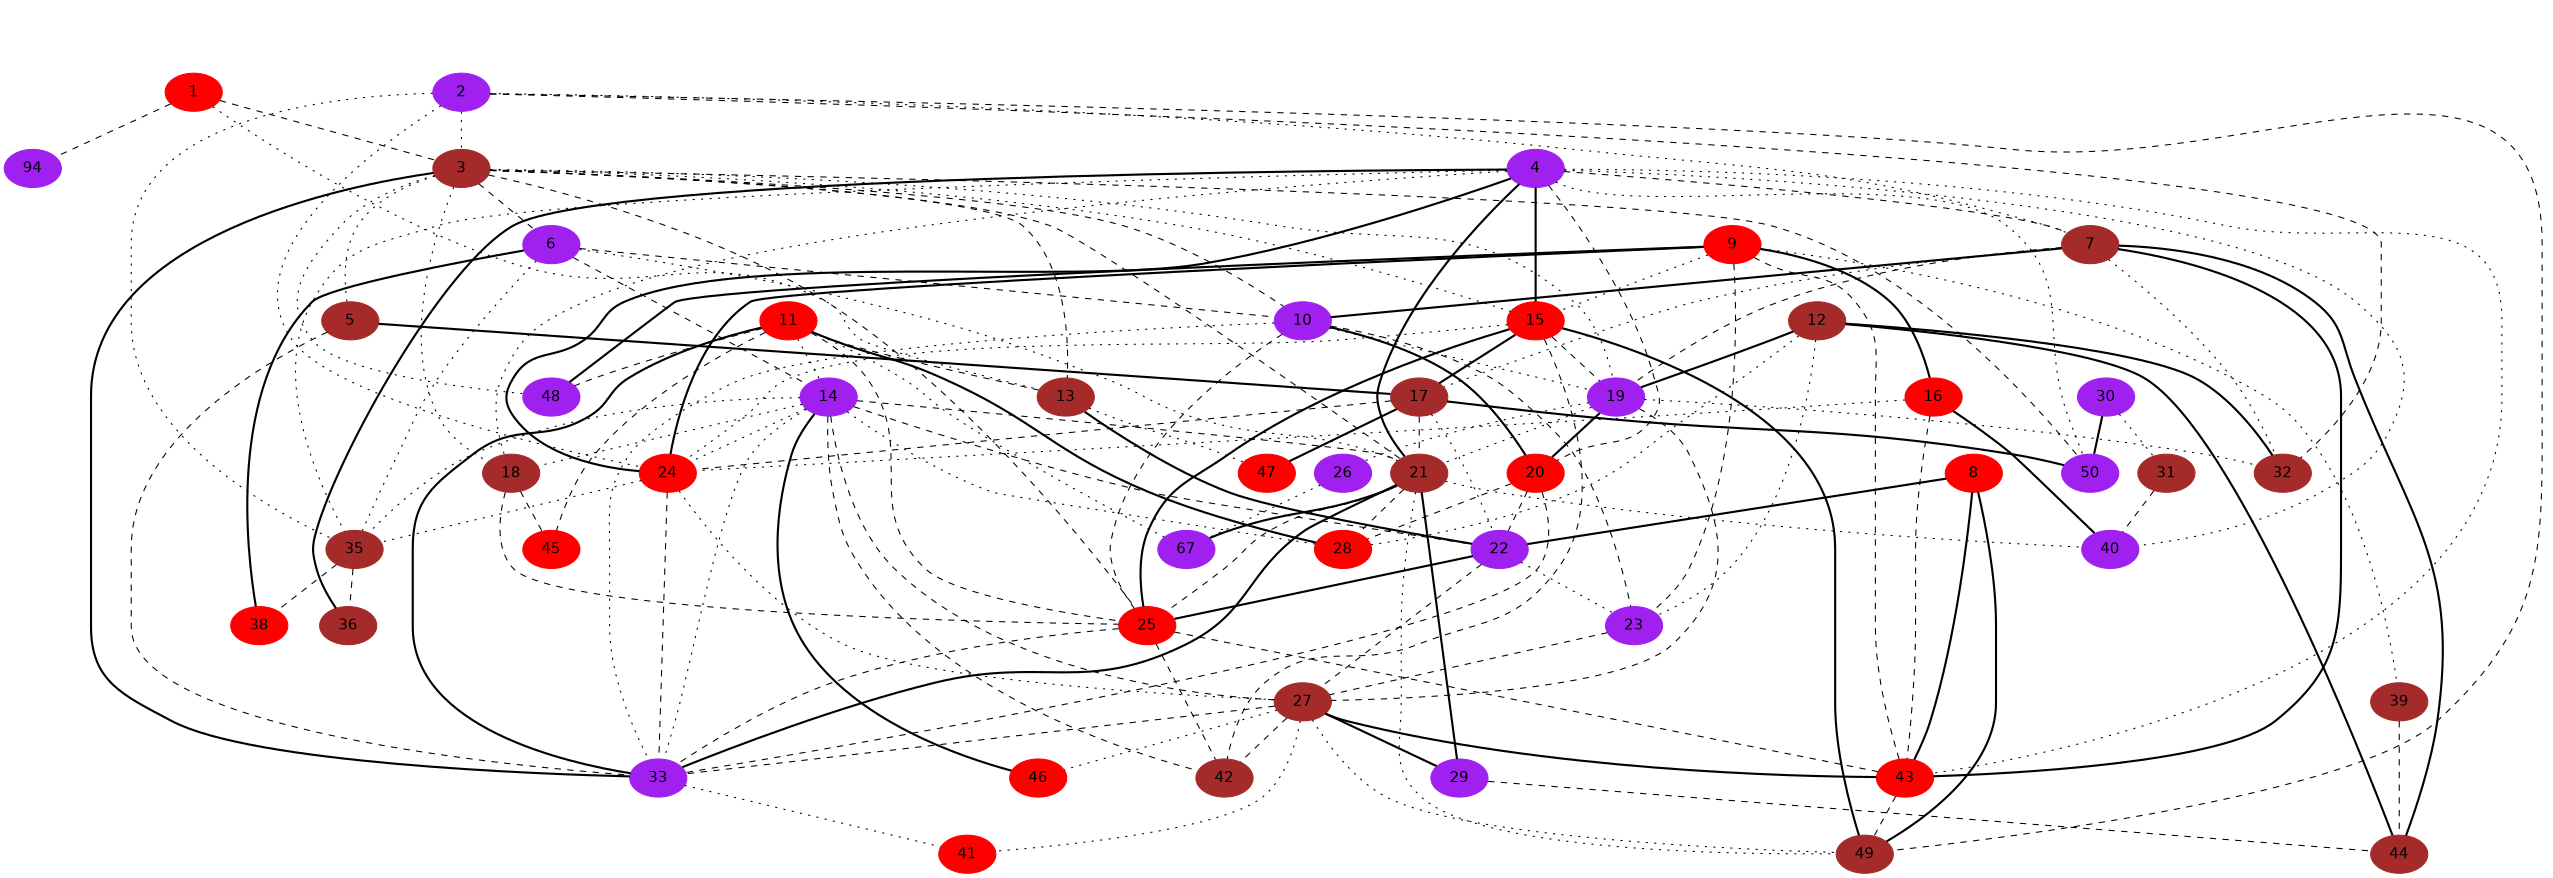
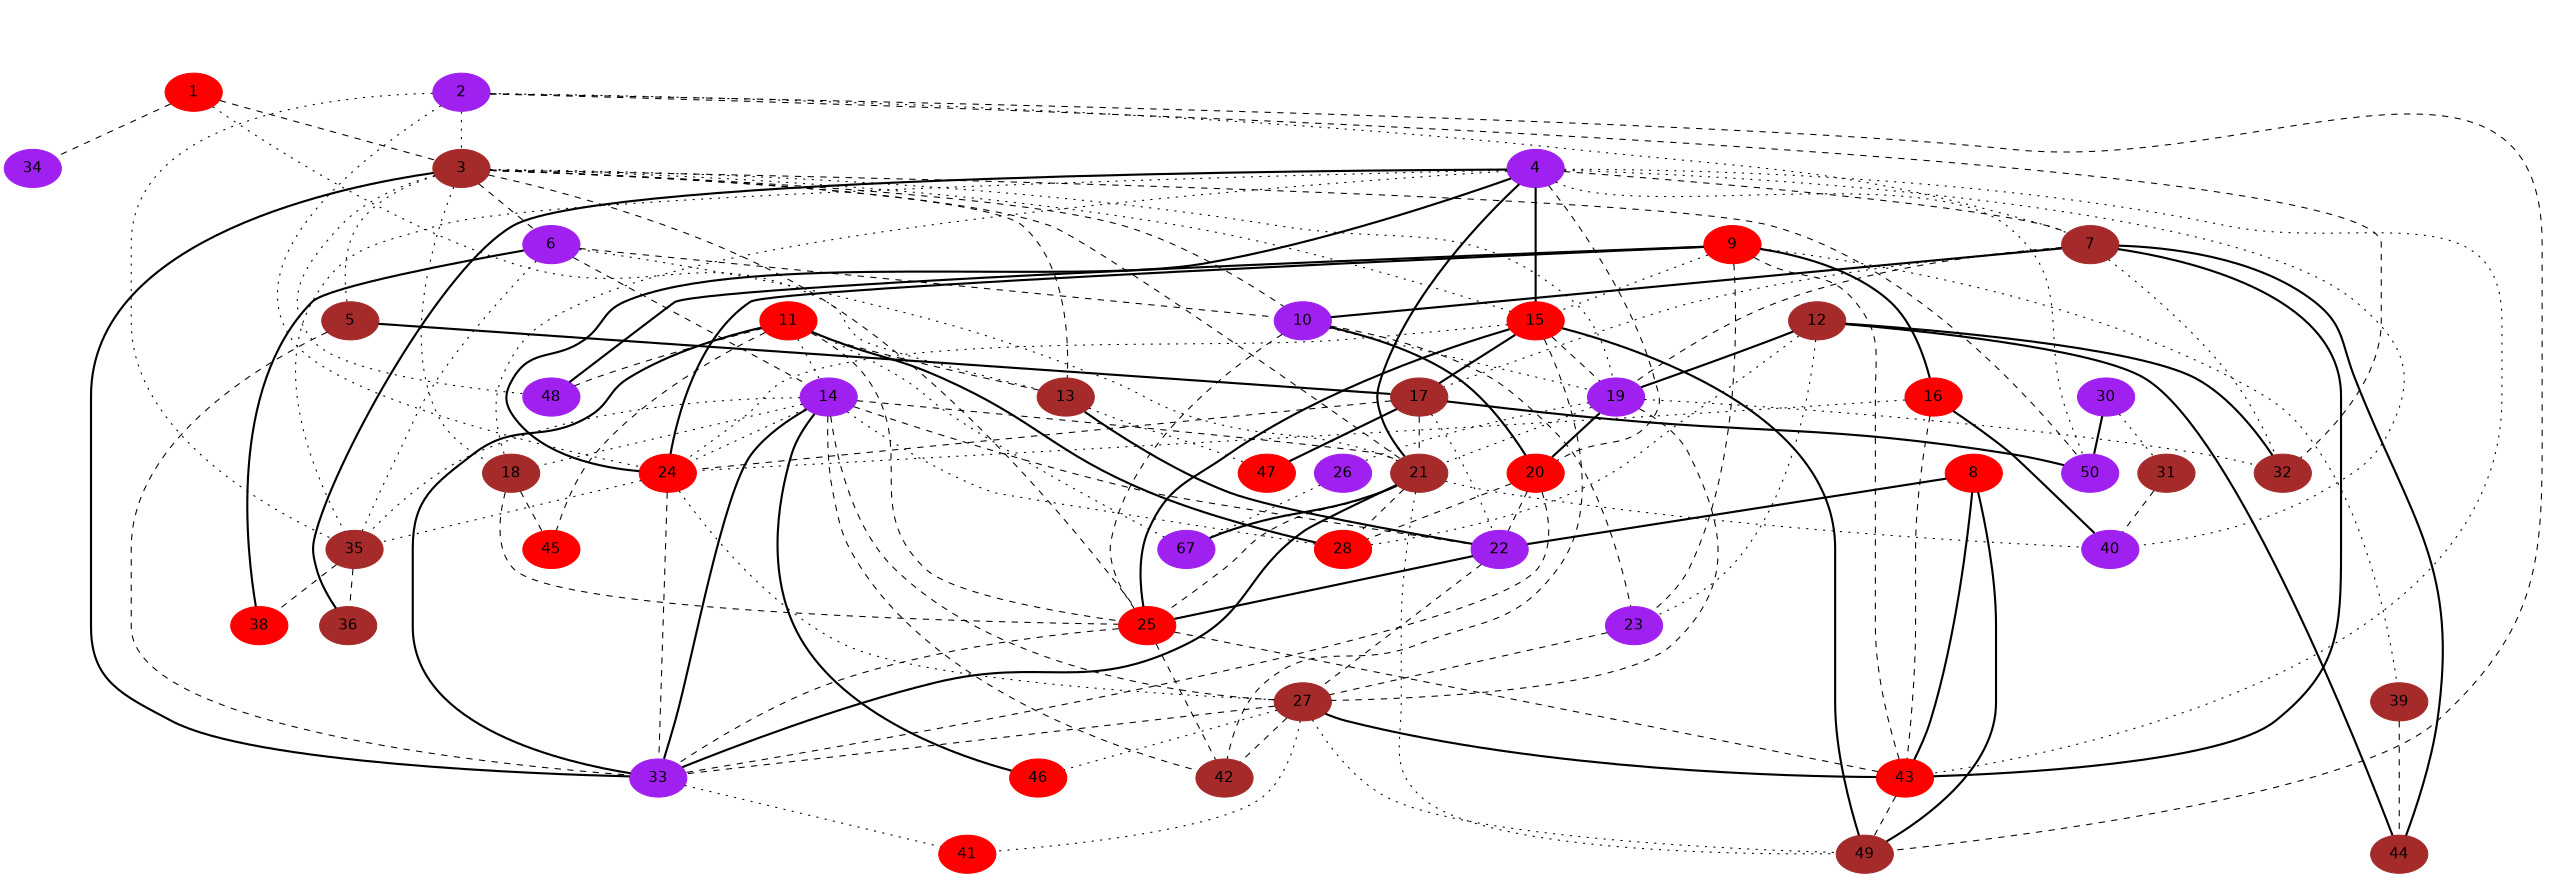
node "94": label "94" -> "34"
edge "10" -- "33": removed
edge "14" -- "33": style dotted -> bold
edge "22" -- "23": removed
node "29": removed
